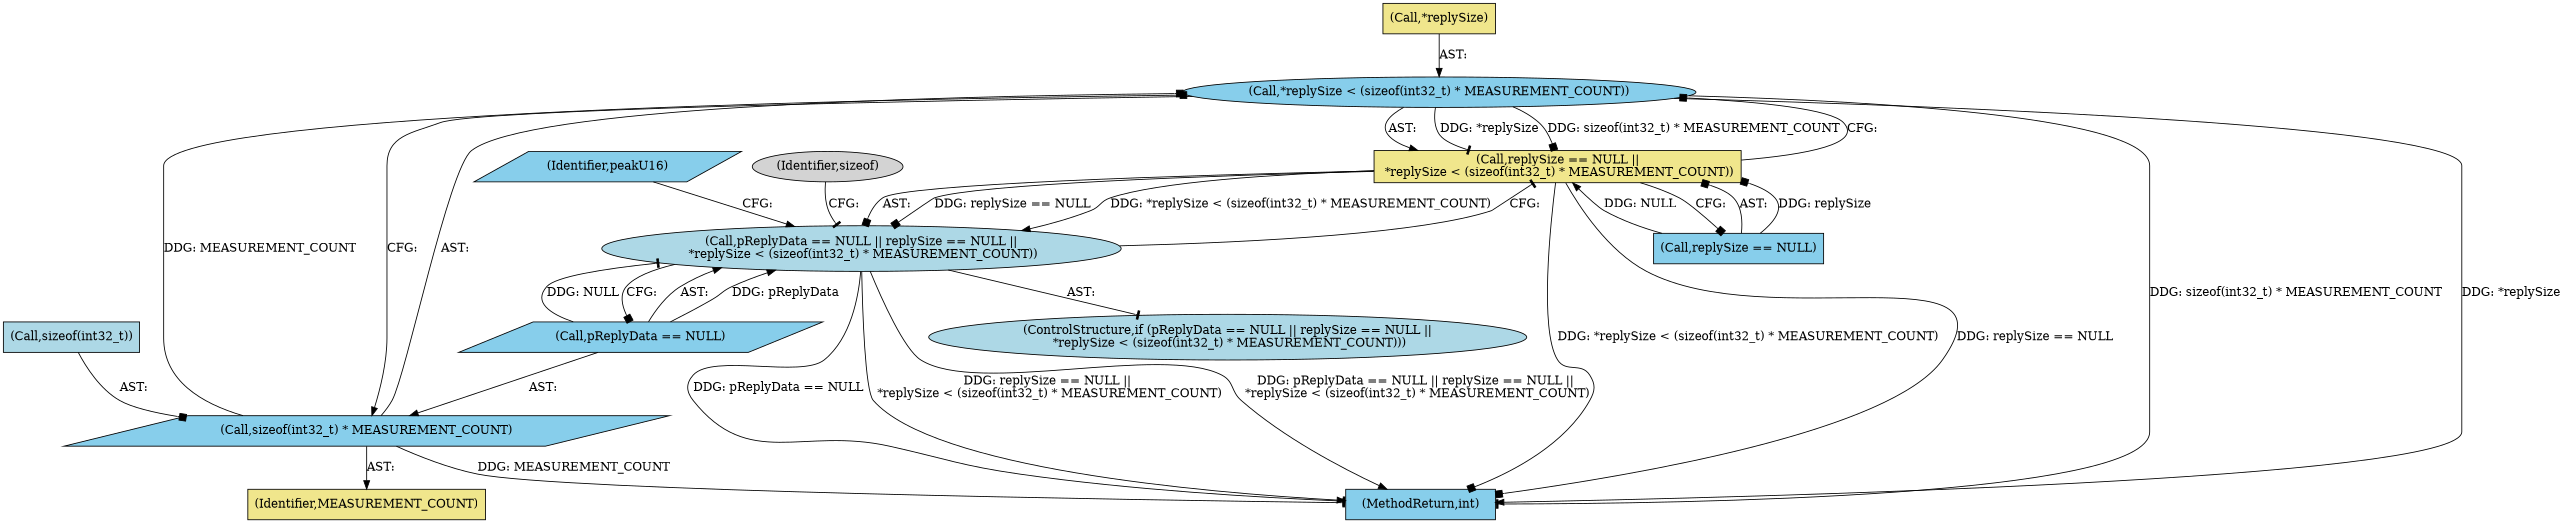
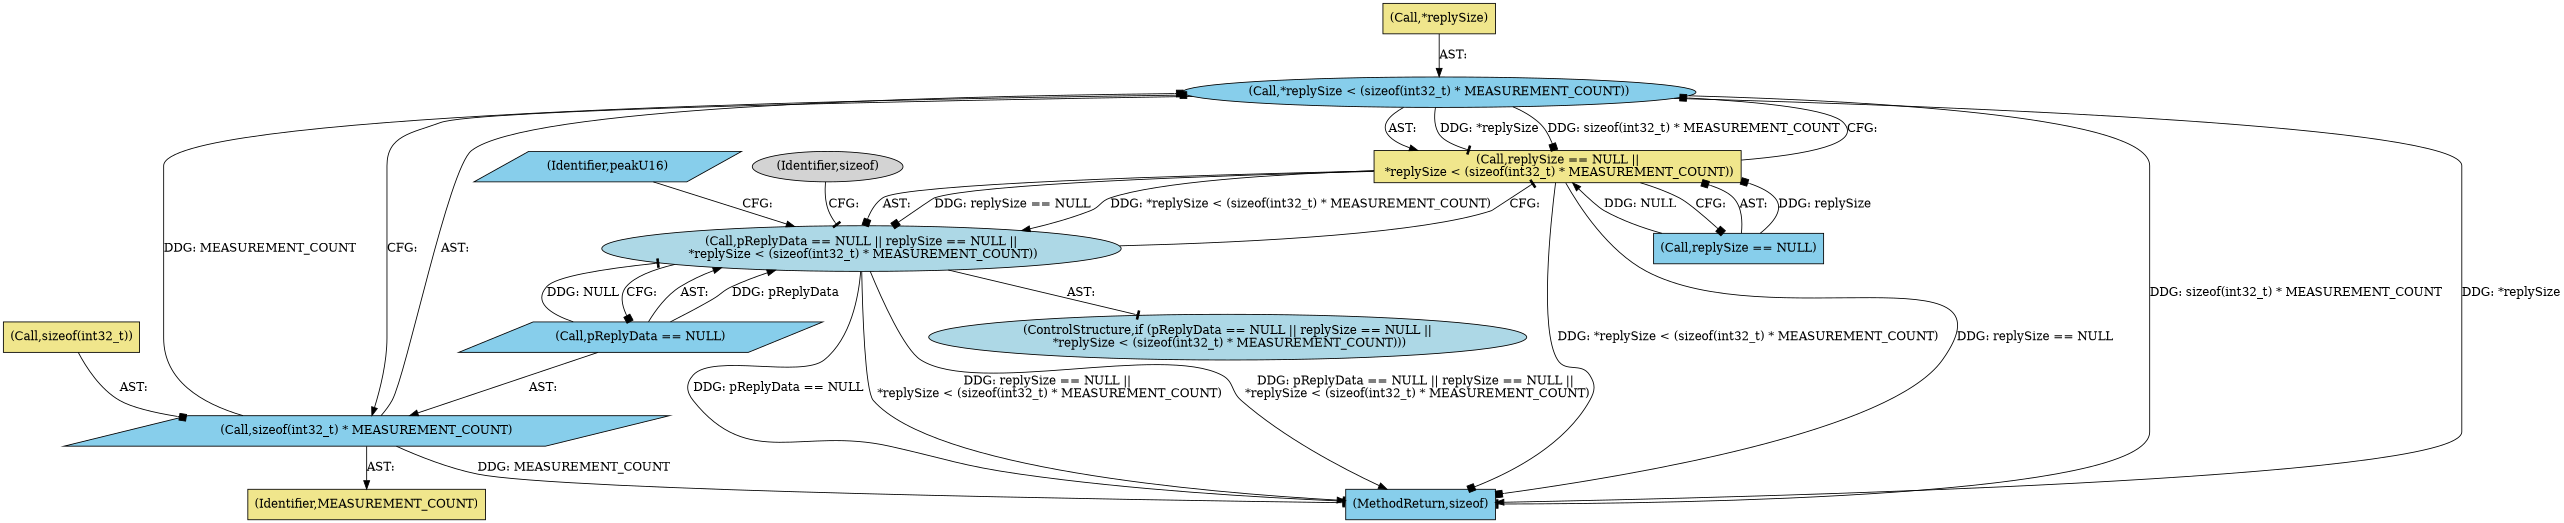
node "(Call,sizeof(int32_t))": fillcolor lightblue -> khaki
node "(MethodReturn,int)": label "(MethodReturn,int)" -> "(MethodReturn,sizeof)"
